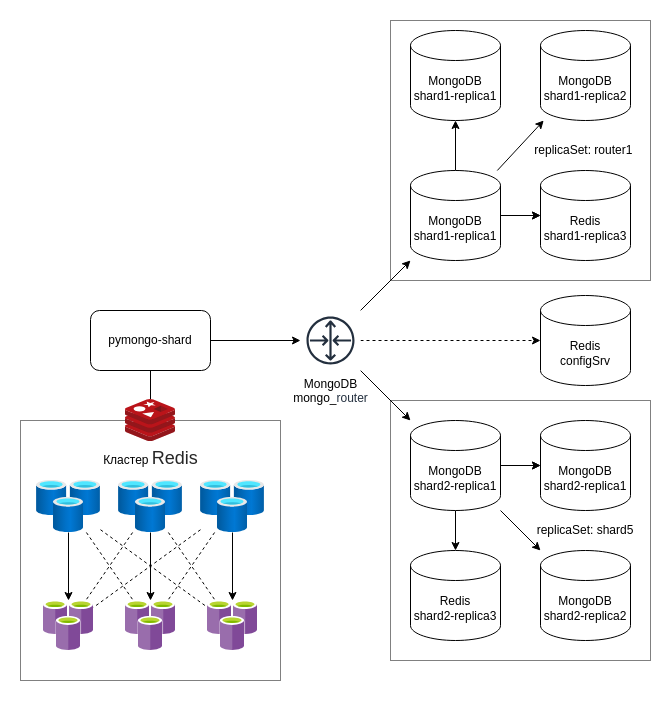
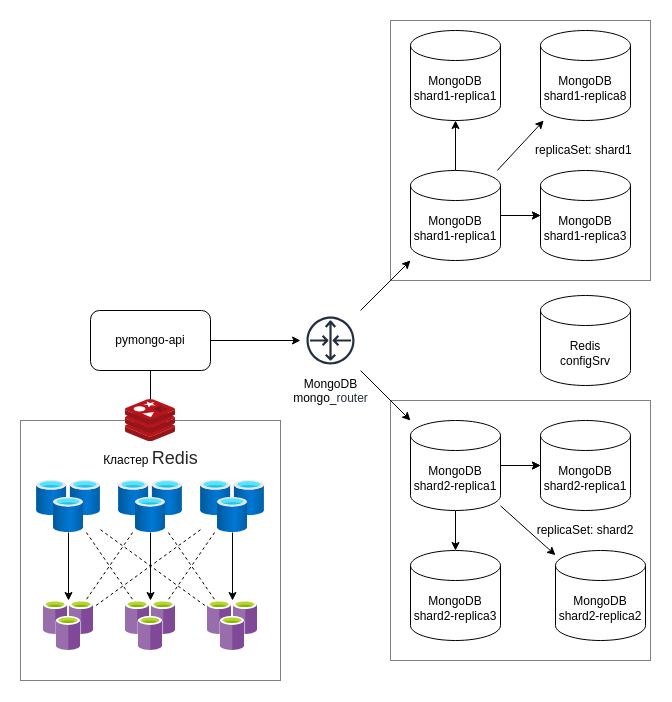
node "MongoDB shard1-replica2": label "MongoDB shard1-replica2" -> "MongoDB shard1-replica8"
node "replicaSet: router1": label "replicaSet: router1" -> "replicaSet: shard1"
node "Redis shard1-replica3": label "Redis shard1-replica3" -> "MongoDB shard1-replica3"
node "pymongo-shard": label "pymongo-shard" -> "pymongo-api"
edge "MongoDBmongo_router" -> "Redis configSrv": removed
node "replicaSet: shard5": label "replicaSet: shard5" -> "replicaSet: shard2"
node "MongoDB shard2-replica2": moved (586, 596) -> (601, 596)
node "Redis shard2-replica3": label "Redis shard2-replica3" -> "MongoDB shard2-replica3"
